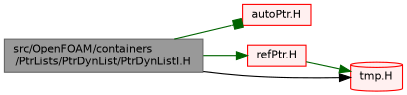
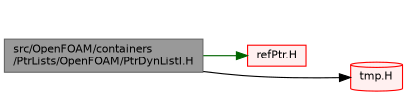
node "autoPtr.H": removed
node "src/OpenFOAM/containers /PtrLists/PtrDynList/PtrDynListI.H": label "src/OpenFOAM/containers /PtrLists/PtrDynList/PtrDynListI.H" -> "src/OpenFOAM/containers /PtrLists/OpenFOAM/PtrDynListI.H"
edge "refPtr.H" -> "tmp.H": removed
